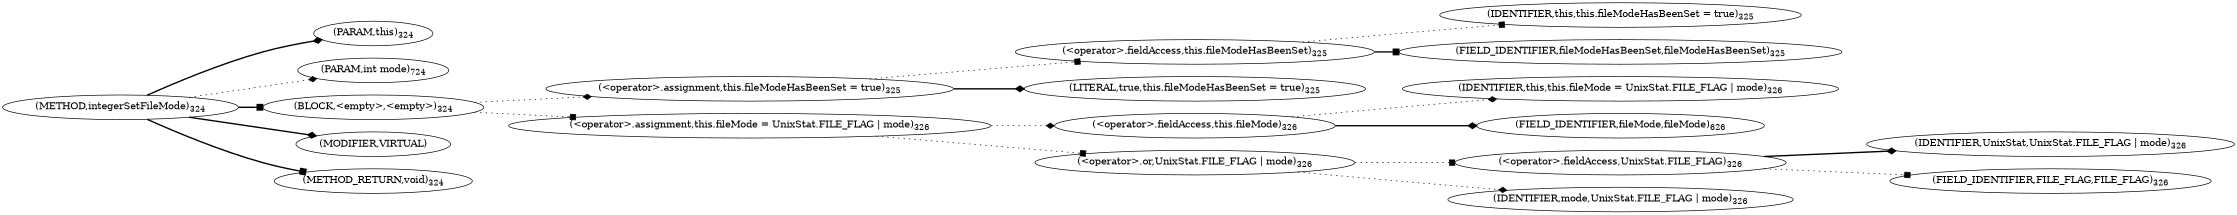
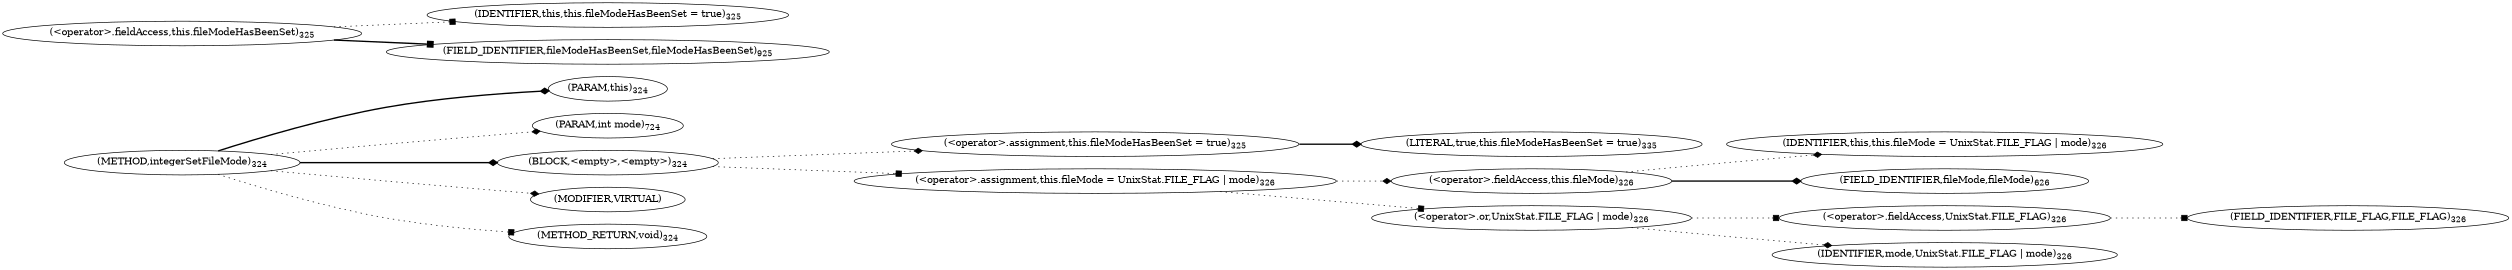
node "(FIELD_IDENTIFIER,fileModeHasBeenSet,fileModeHasBeenSet)": text "325" -> "925"
edge "(<operator>.assignment,this.fileModeHasBeenSet = true)" -> "(<operator>.fieldAccess,this.fileModeHasBeenSet)": removed
node "(LITERAL,true,this.fileModeHasBeenSet = true)": text "325" -> "335"
edge "(METHOD,integerSetFileMode)" -> "(BLOCK,<empty>,<empty>)": arrowhead box -> diamond
edge "(METHOD,integerSetFileMode)" -> "(MODIFIER,VIRTUAL)": style bold -> dotted
node "(IDENTIFIER,UnixStat,UnixStat.FILE_FLAG | mode)": removed
edge "(METHOD,integerSetFileMode)" -> "(METHOD_RETURN,void)": style bold -> dotted
